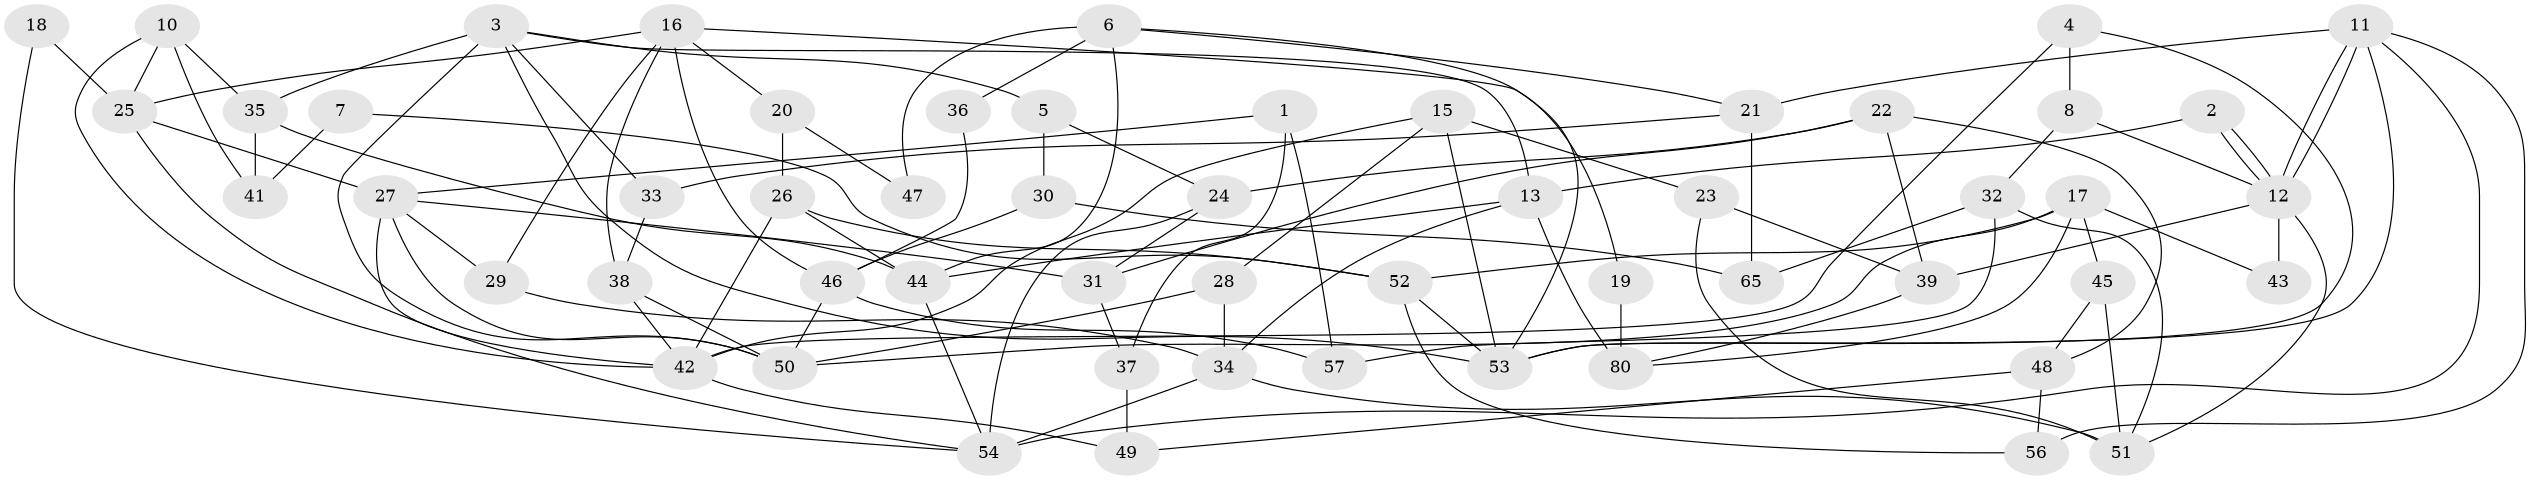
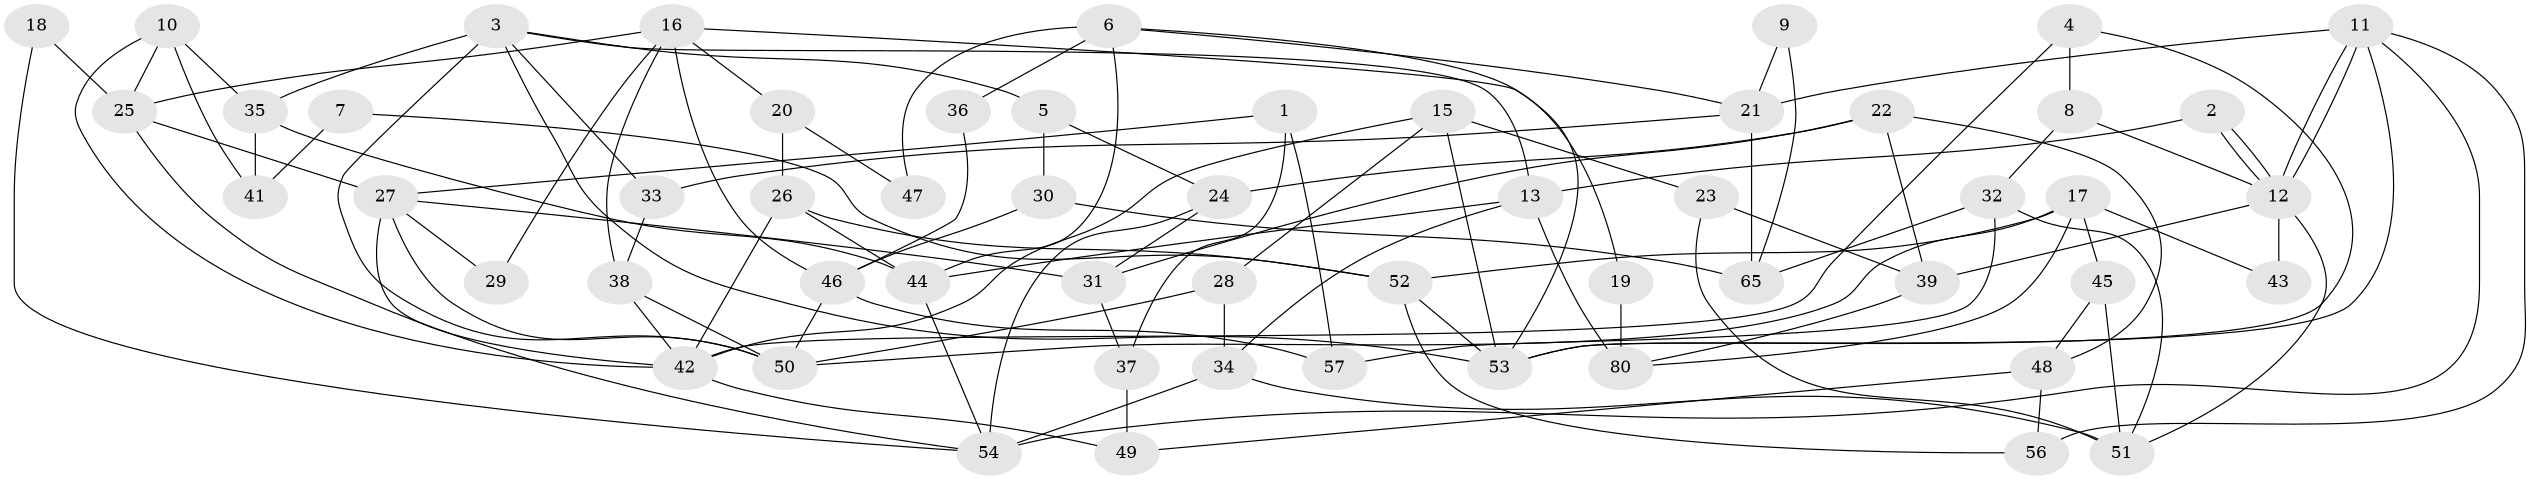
node "9": added
edge "29" -- "34": removed
